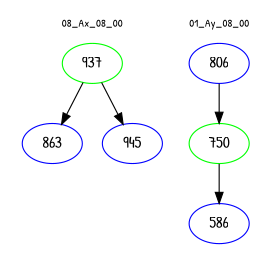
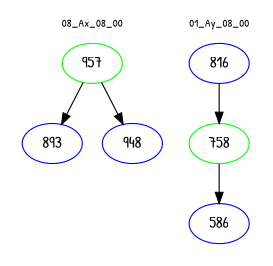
node "937": label "937" -> "957"
node "806": label "806" -> "816"
node "863": label "863" -> "893"
node "945": label "945" -> "948"
node "750": label "750" -> "758"
